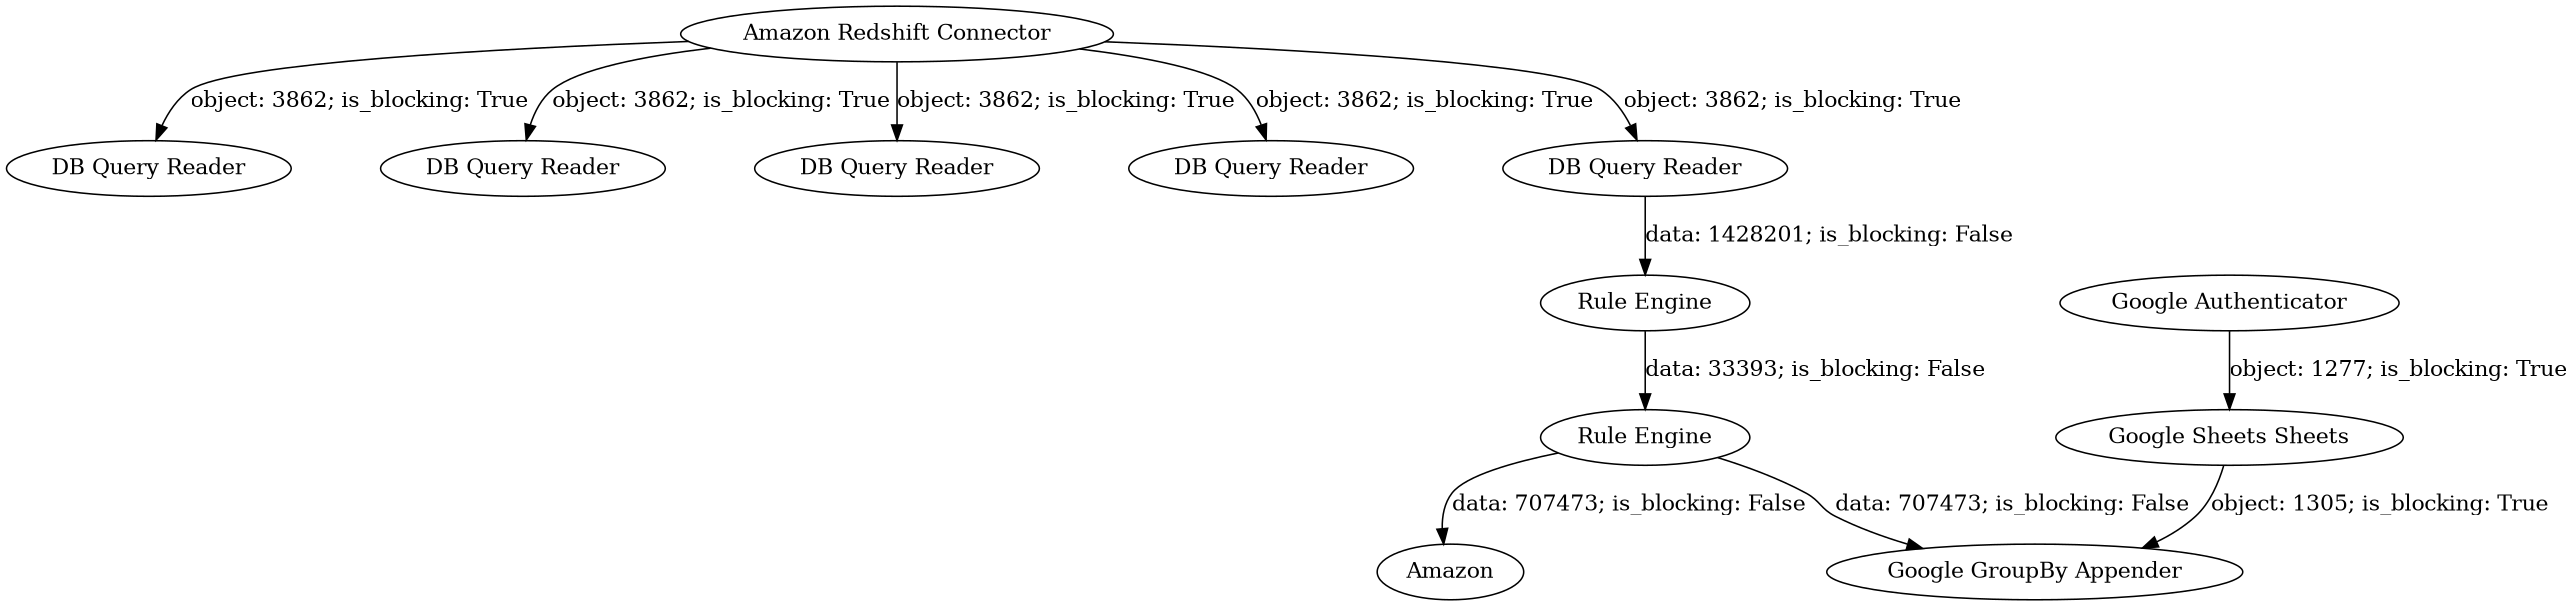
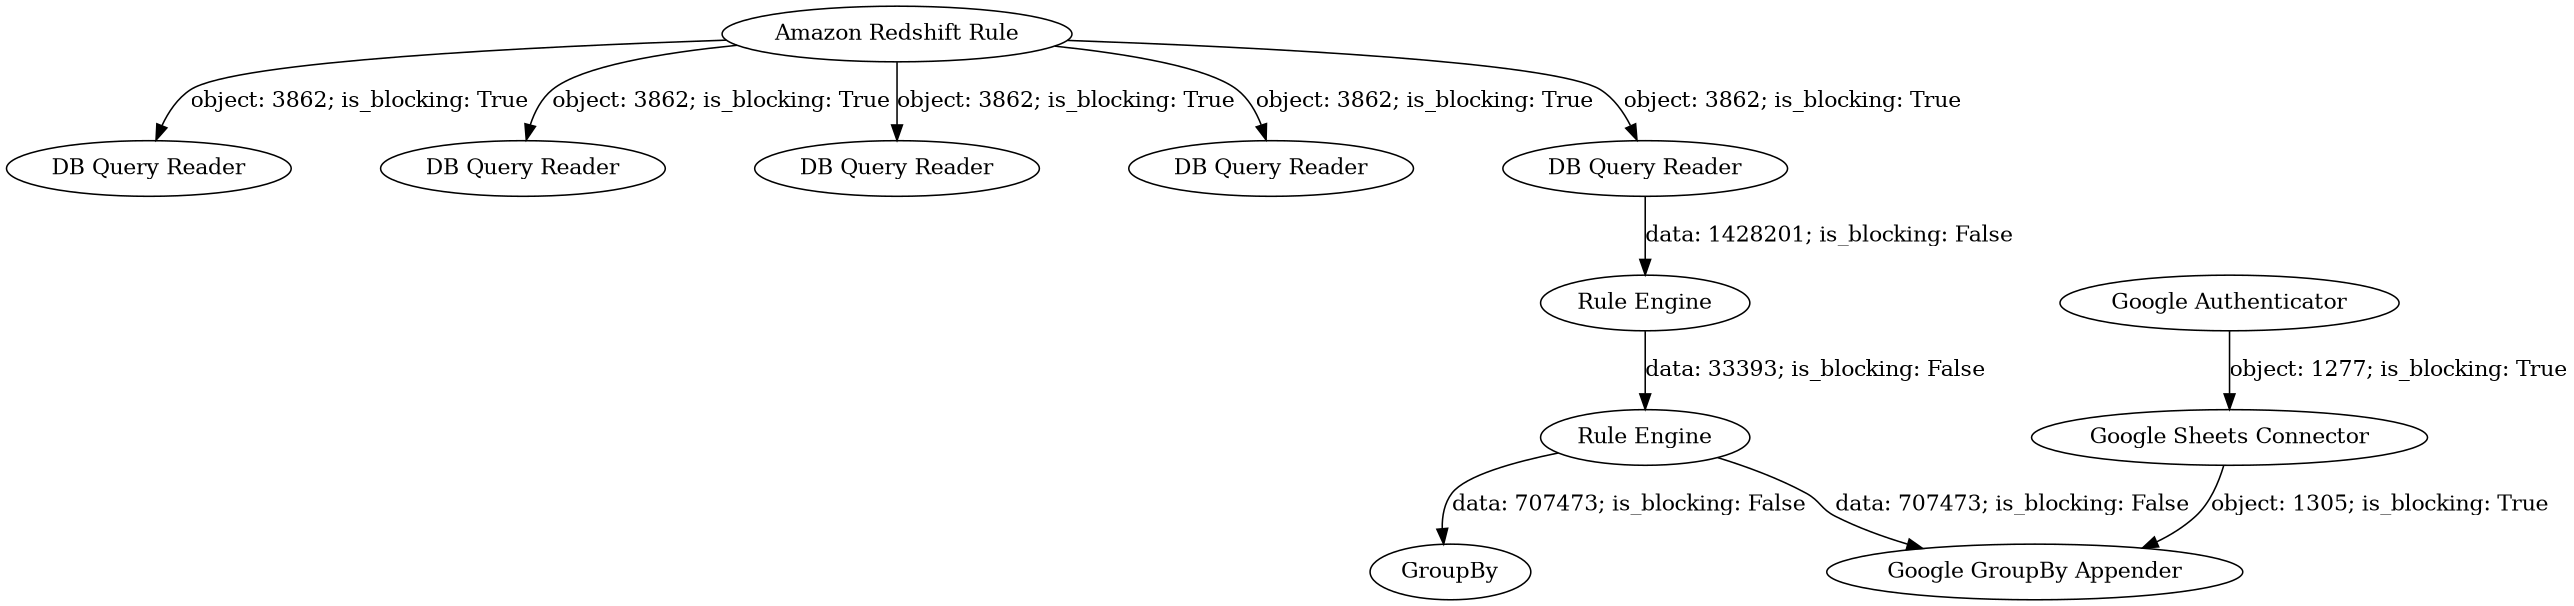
node "Amazon Redshift Connector": label "Amazon Redshift Connector" -> "Amazon Redshift Rule"
node "Google Sheets Sheets": label "Google Sheets Sheets" -> "Google Sheets Connector"
node "Amazon": label "Amazon" -> "GroupBy"
